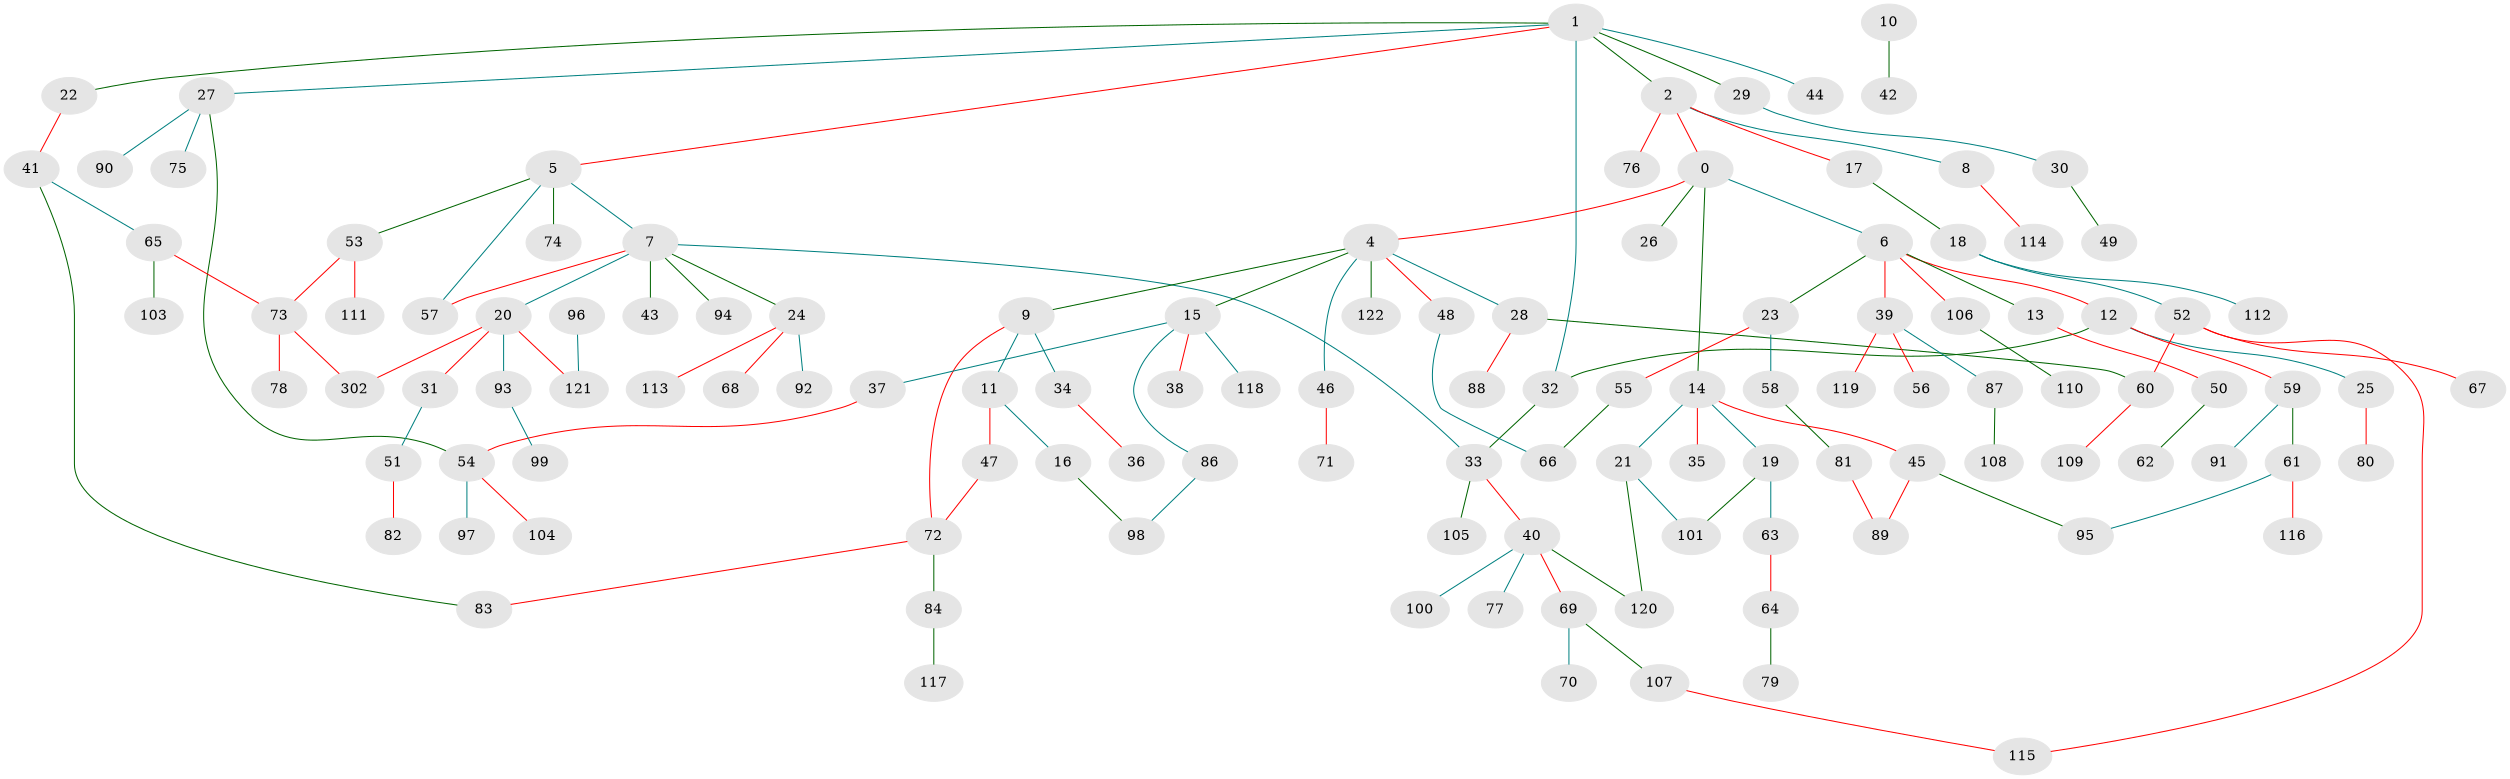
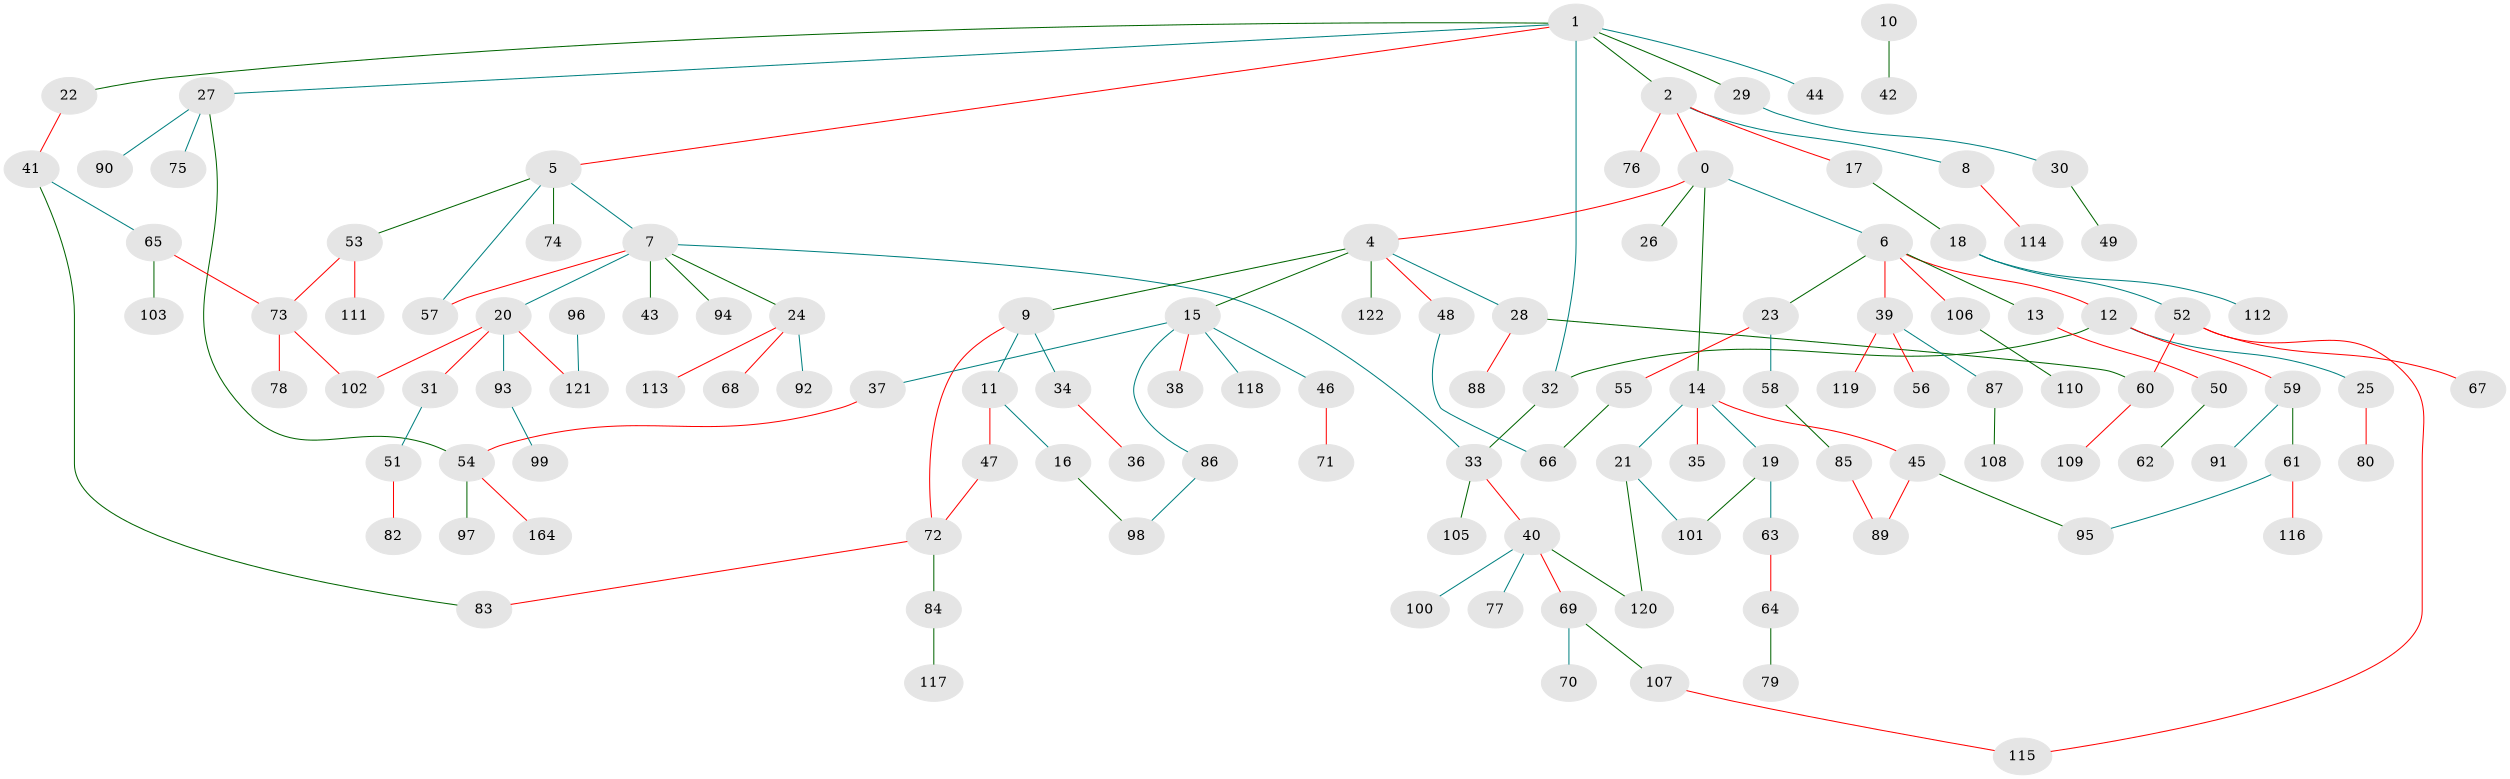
edge "4" -- "46": now "15" -- "46"
node "302": label "302" -> "102"
node "81": label "81" -> "85"
edge "54" -- "97": color teal -> darkgreen
node "104": label "104" -> "164"
